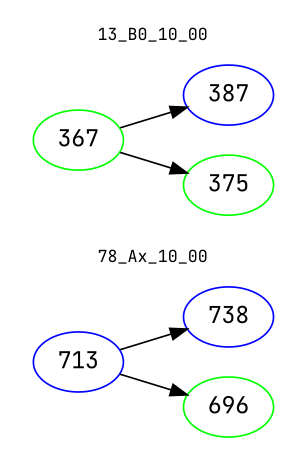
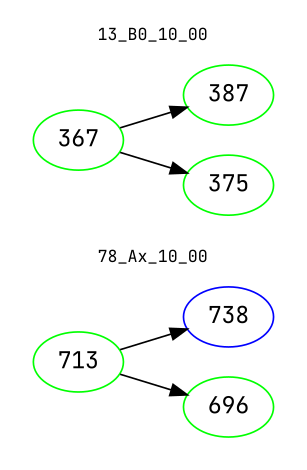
node "387": color blue -> green
node "713": color blue -> green
